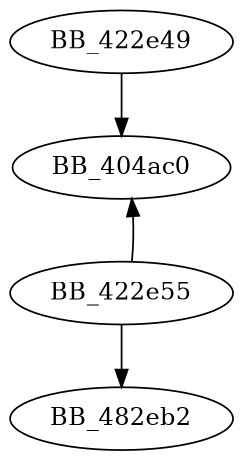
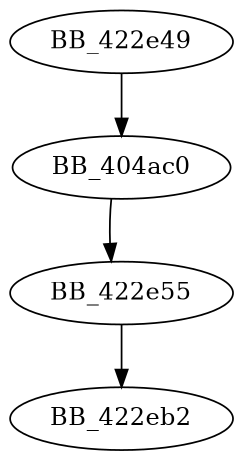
edge "BB_422e55" -> "BB_404ac0": reversed
node "BB_482eb2": label "BB_482eb2" -> "BB_422eb2"
